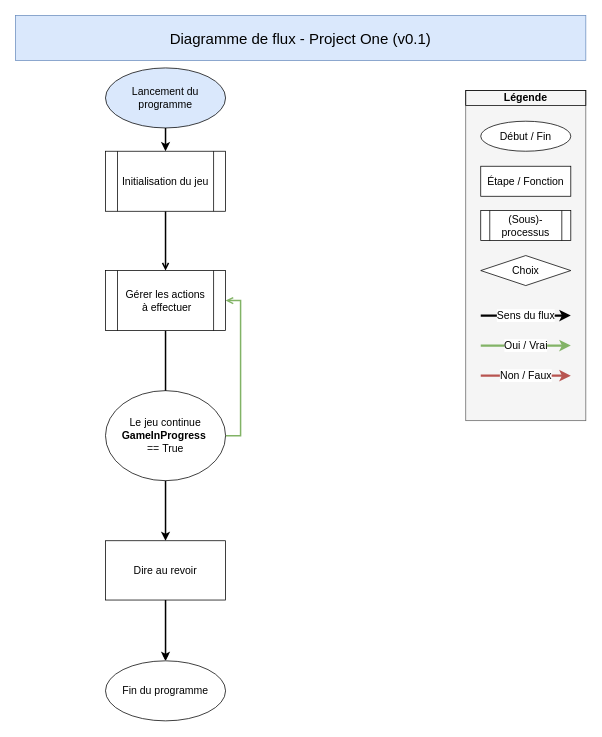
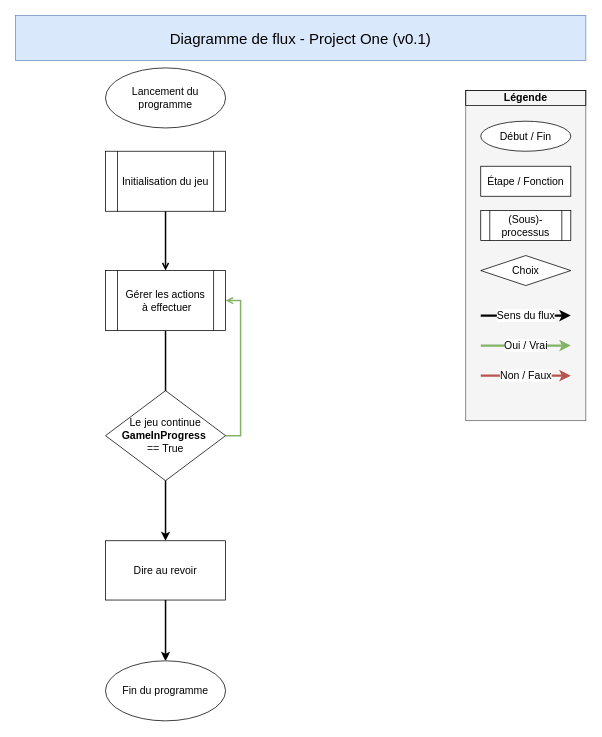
node "Lancement du programme": fillcolor #dae8fc -> #ffffff
edge "Lancement du programme" -> "Initialisation du jeu": removed
node "Le jeu continue GameInProgress == True": shape ellipse -> diamond
